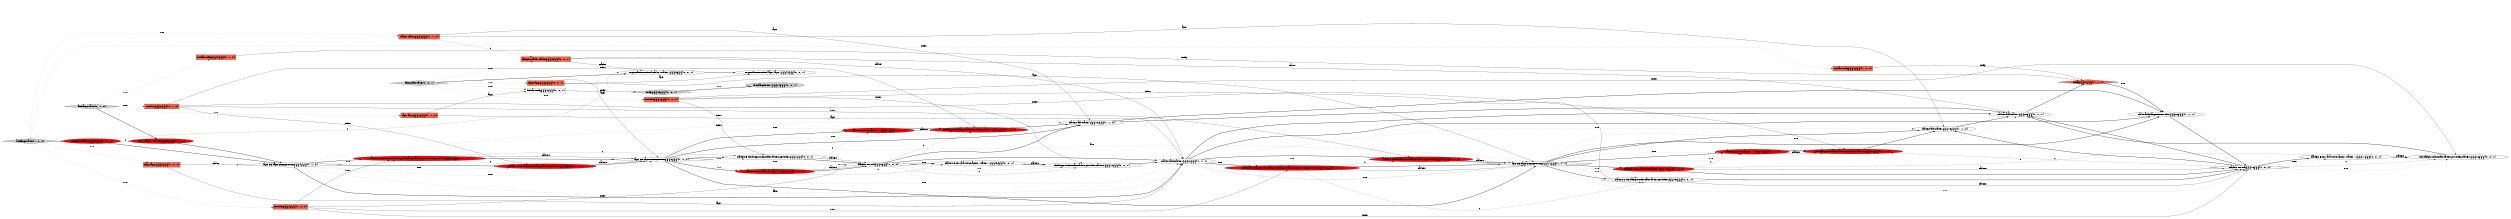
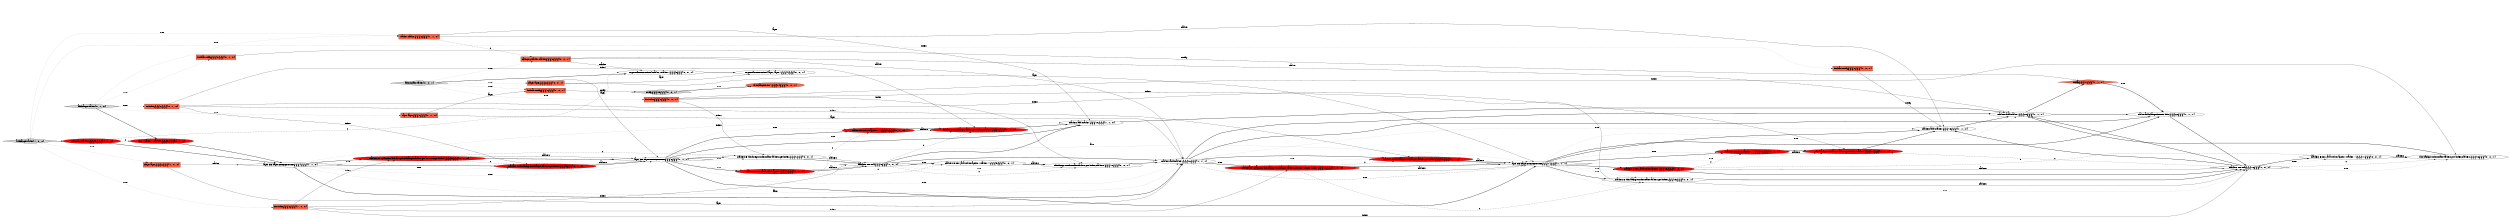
edge "Marker marker@@@2@@@['1', '1', '0']" -> "markers.add(marker)@@@18@@@['1', '1', '0']": label "layer" -> "marker"
edge "addRangeMarker['0', '1', '0']" -> "Marker marker@@@2@@@['1', '1', '0']": added, label "true"
edge "boolean notify@@@2@@@['1', '0', '0']" -> "notify@@@21@@@['1', '1', '0']": now "boolean notify@@@2@@@['1', '0', '0']" -> "markers.add(marker)@@@18@@@['1', '1', '0']"
node "fireChangeEvent()@@@24@@@['0', '0', '1']": fillcolor lightgray -> tomato
node "boolean notify@@@2@@@['0', '0', '1']": fillcolor white -> tomato
edge "markers.add(marker)@@@10@@@['1', '1', '0']" -> "marker.addChangeListener(this)@@@22@@@['1', '1', '1']": now "markers.add(marker)@@@20@@@['1', '1', '1']" -> "marker.addChangeListener(this)@@@22@@@['1', '1', '1']"
edge "layer == Layer.FOREGROUND@@@6@@@['1', '1', '1']" -> "markers == null@@@8@@@['1', '0', '1']": removed, label "true"
